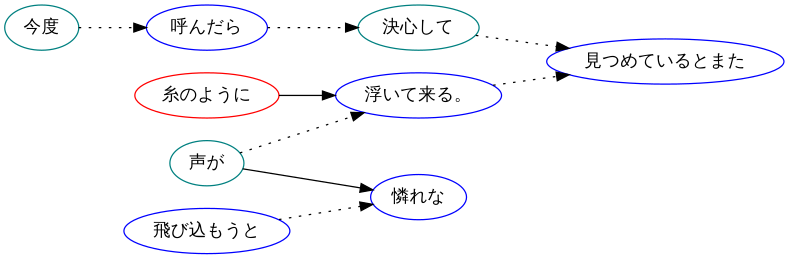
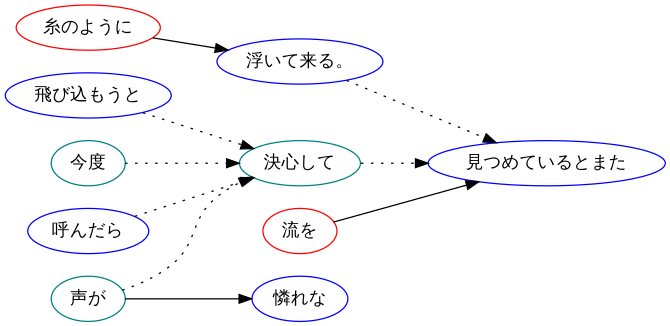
edge "今度" -> "呼んだら": now "今度" -> "決心して"
edge "声が" -> "浮いて来る。": now "声が" -> "決心して"
edge "飛び込もうと" -> "憐れな": now "飛び込もうと" -> "決心して"
node "流を": added
